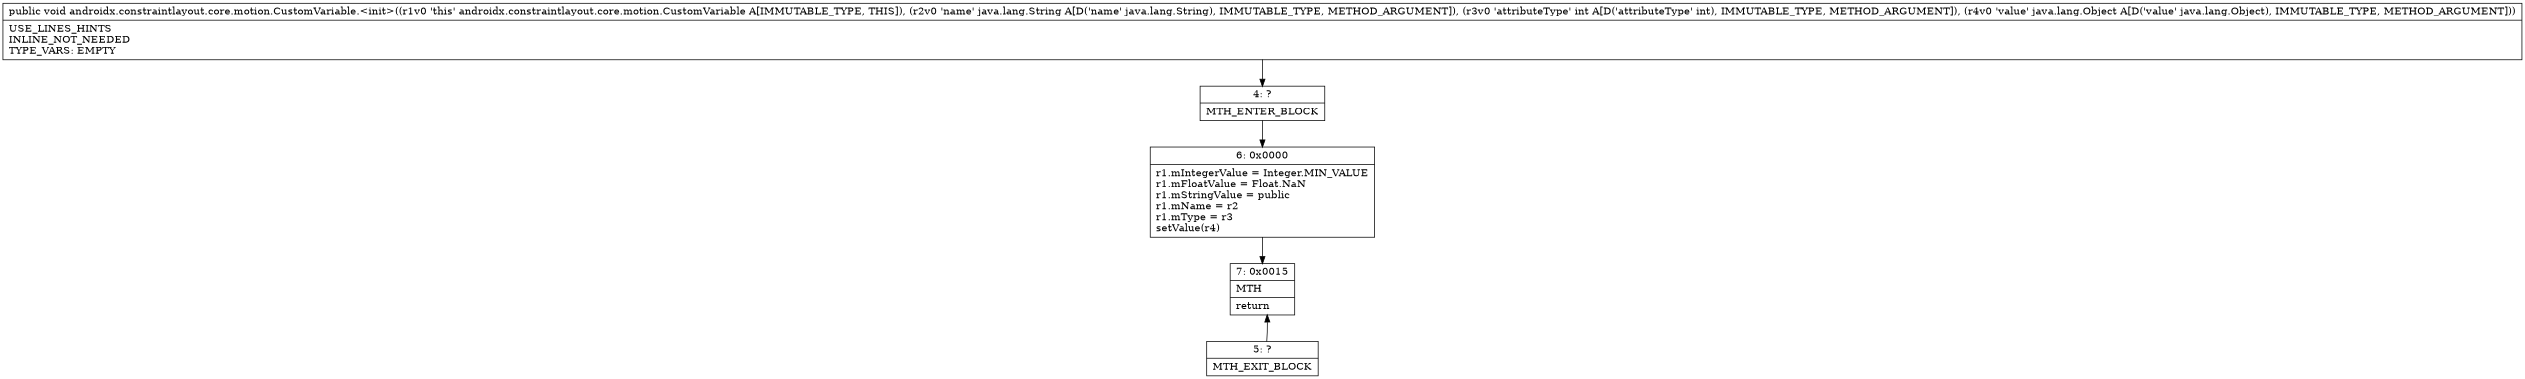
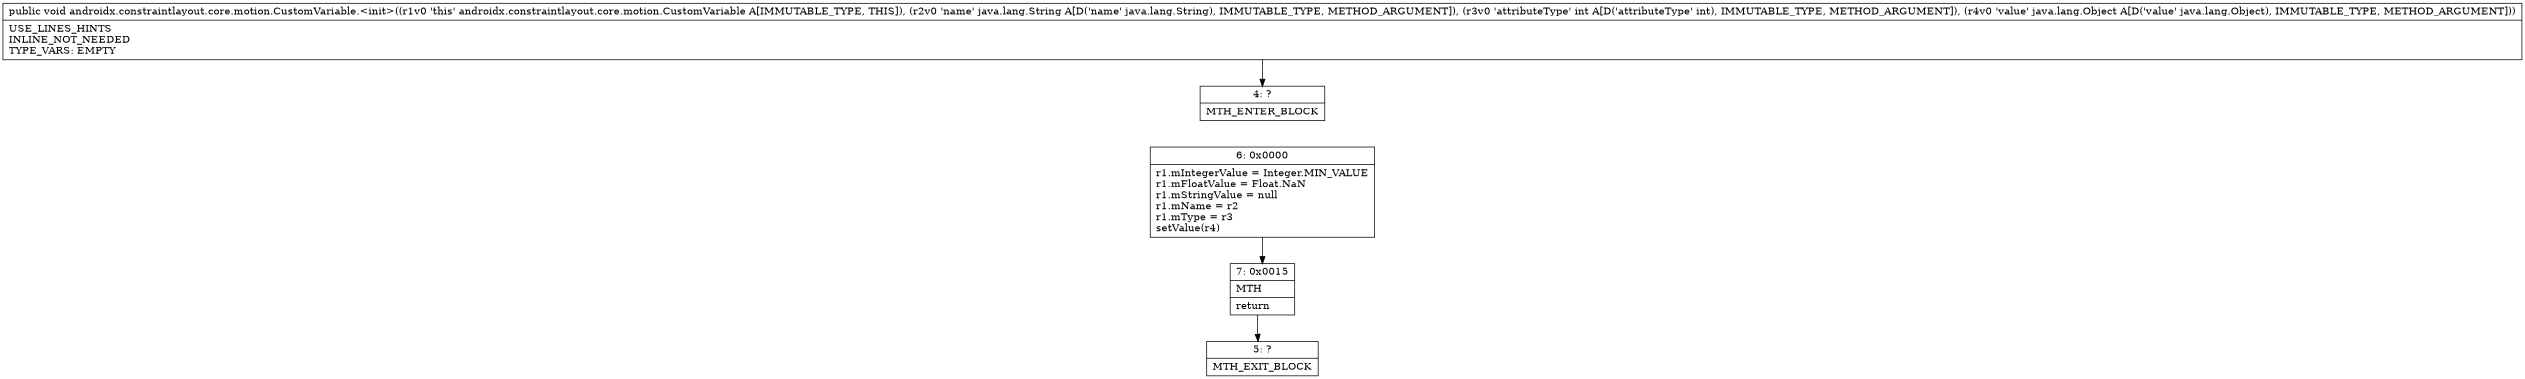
edge "4: ?" -> "6: 0x0000": removed
node "6: 0x0000": text "r1.mStringValue = public" -> "r1.mStringValue = null"
edge "5: ?" -> "7: 0x0015": reversed
